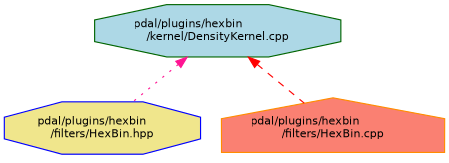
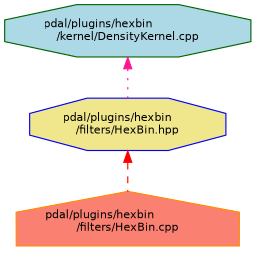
edge "pdal/plugins/hexbin /filters/HexBin.cpp" -> "pdal/plugins/hexbin /kernel/DensityKernel.cpp": now "pdal/plugins/hexbin /filters/HexBin.cpp" -> "pdal/plugins/hexbin /filters/HexBin.hpp"
